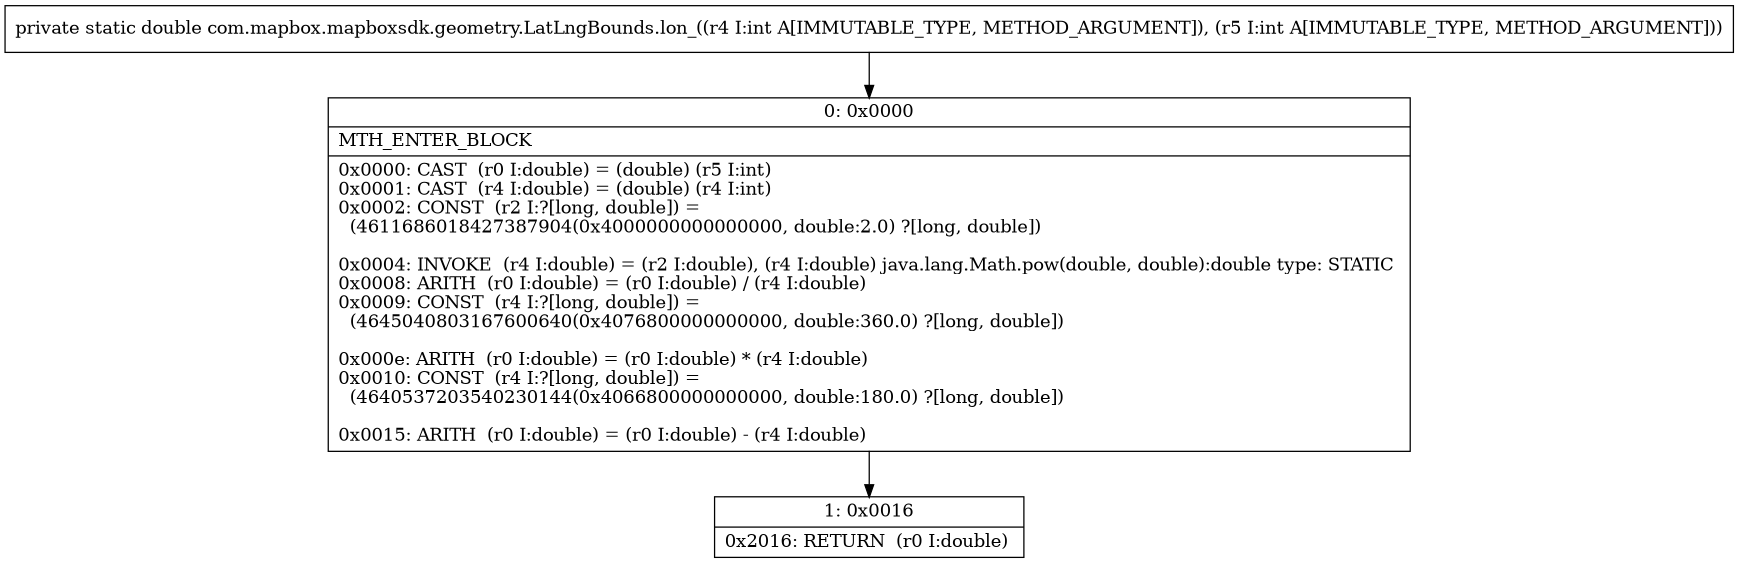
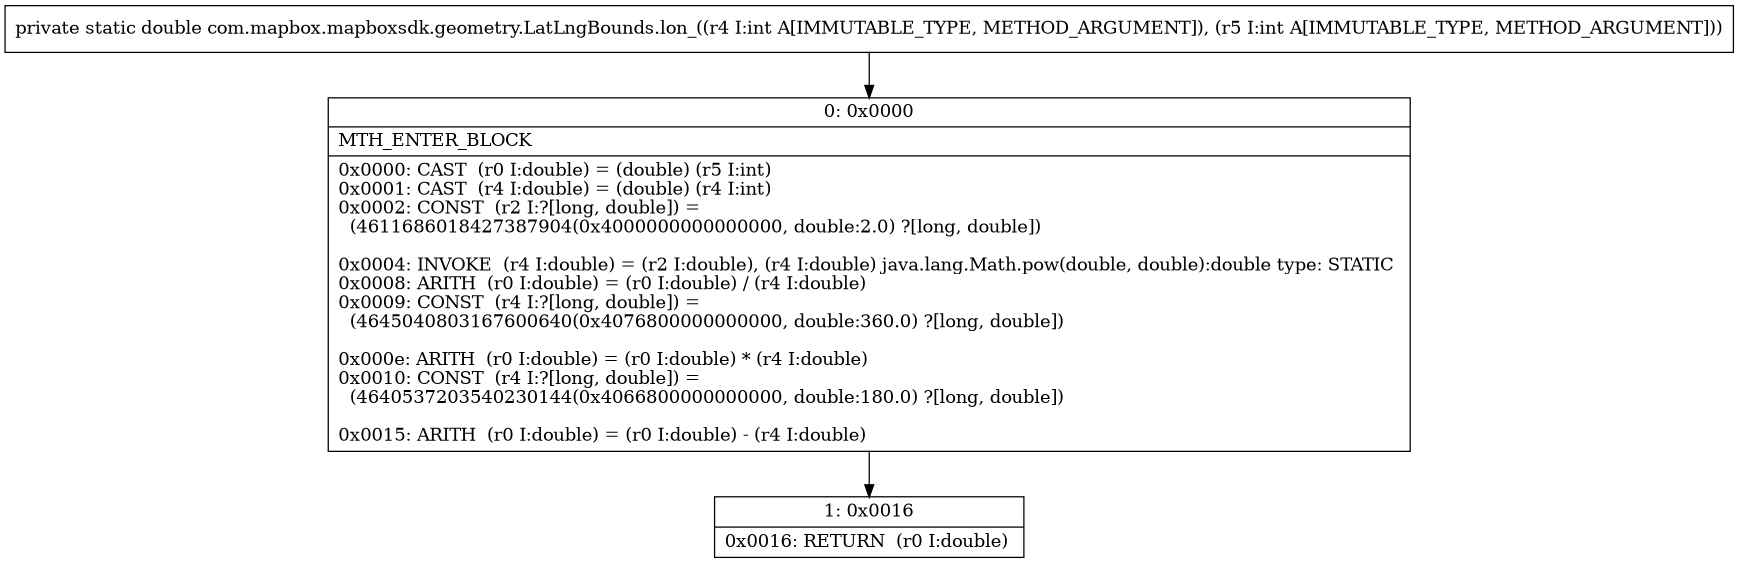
node "1: 0x0016": text "0x2016: RETURN  (r0 I:double)" -> "0x0016: RETURN  (r0 I:double)"
